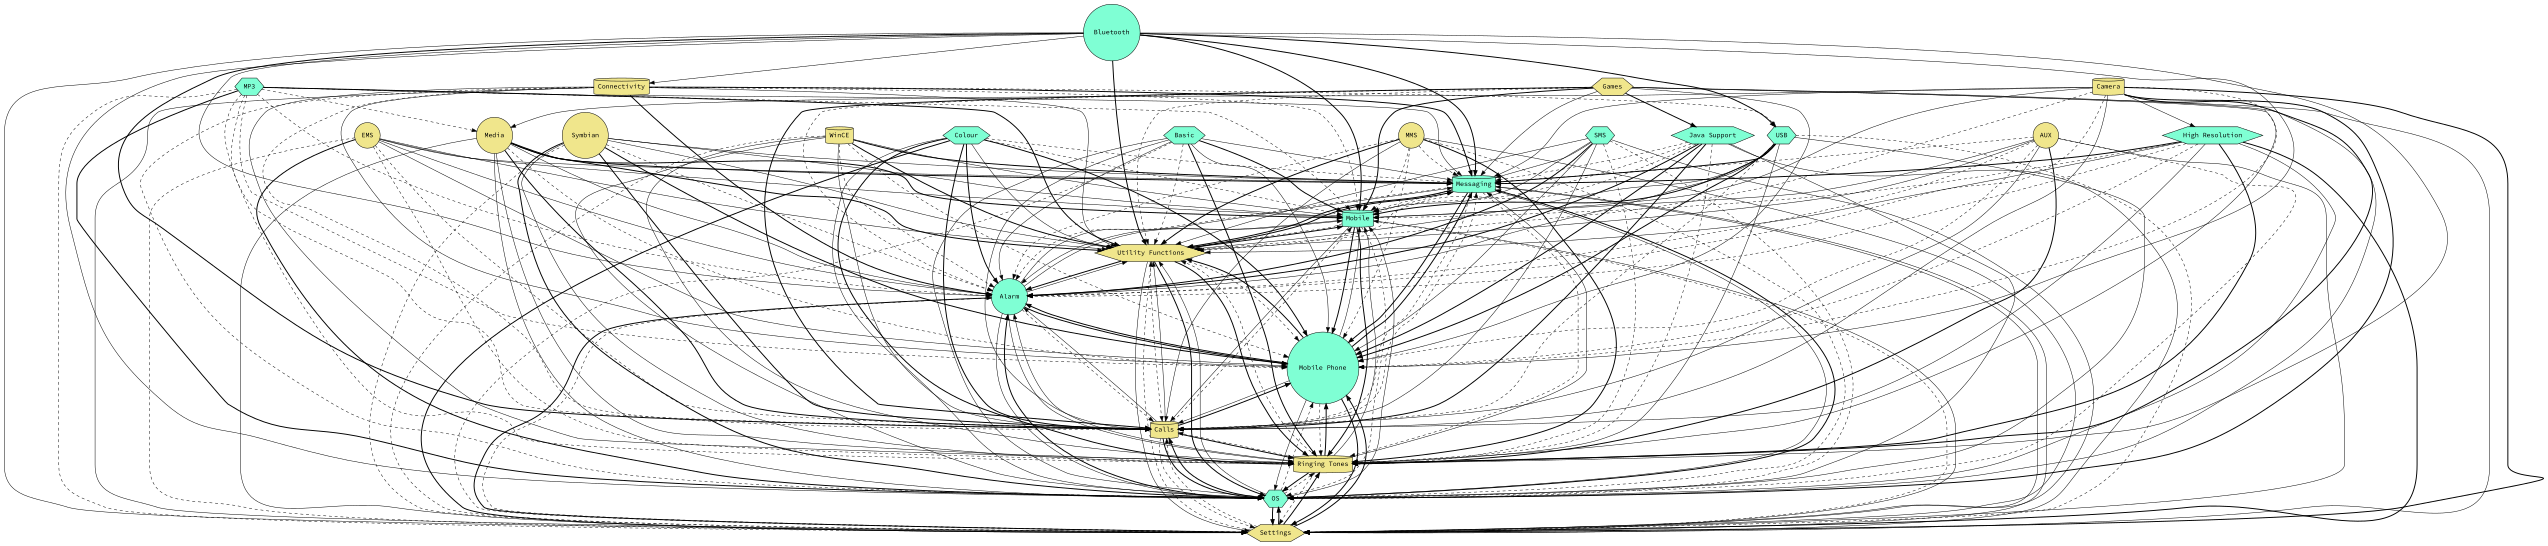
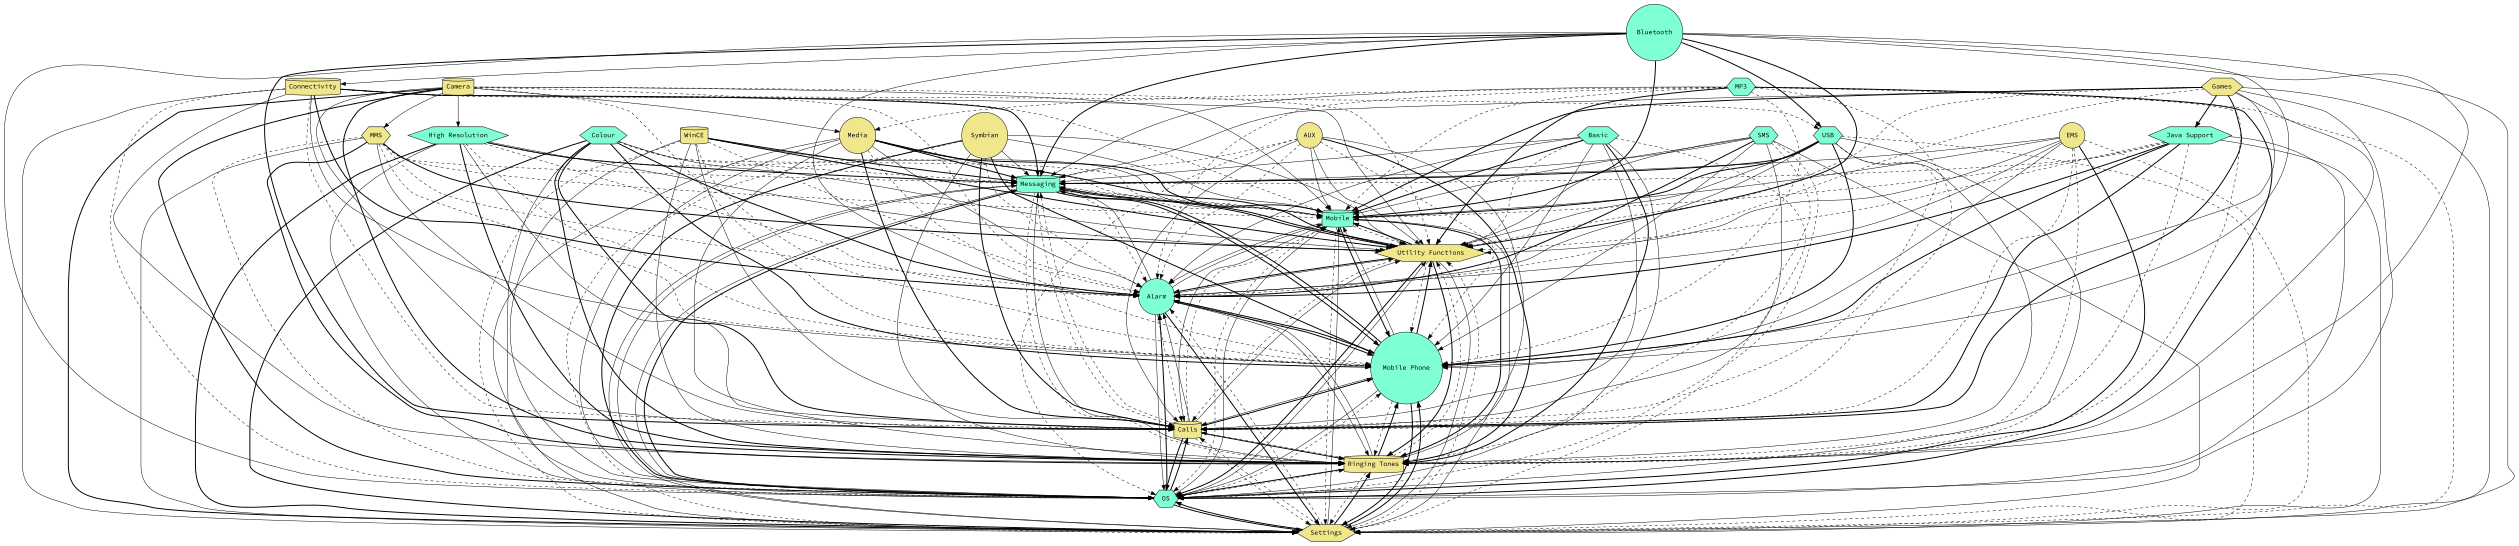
edge "Camera" -> "Messaging": now "Camera" -> "MMS"
node "MMS": shape circle -> hexagon
